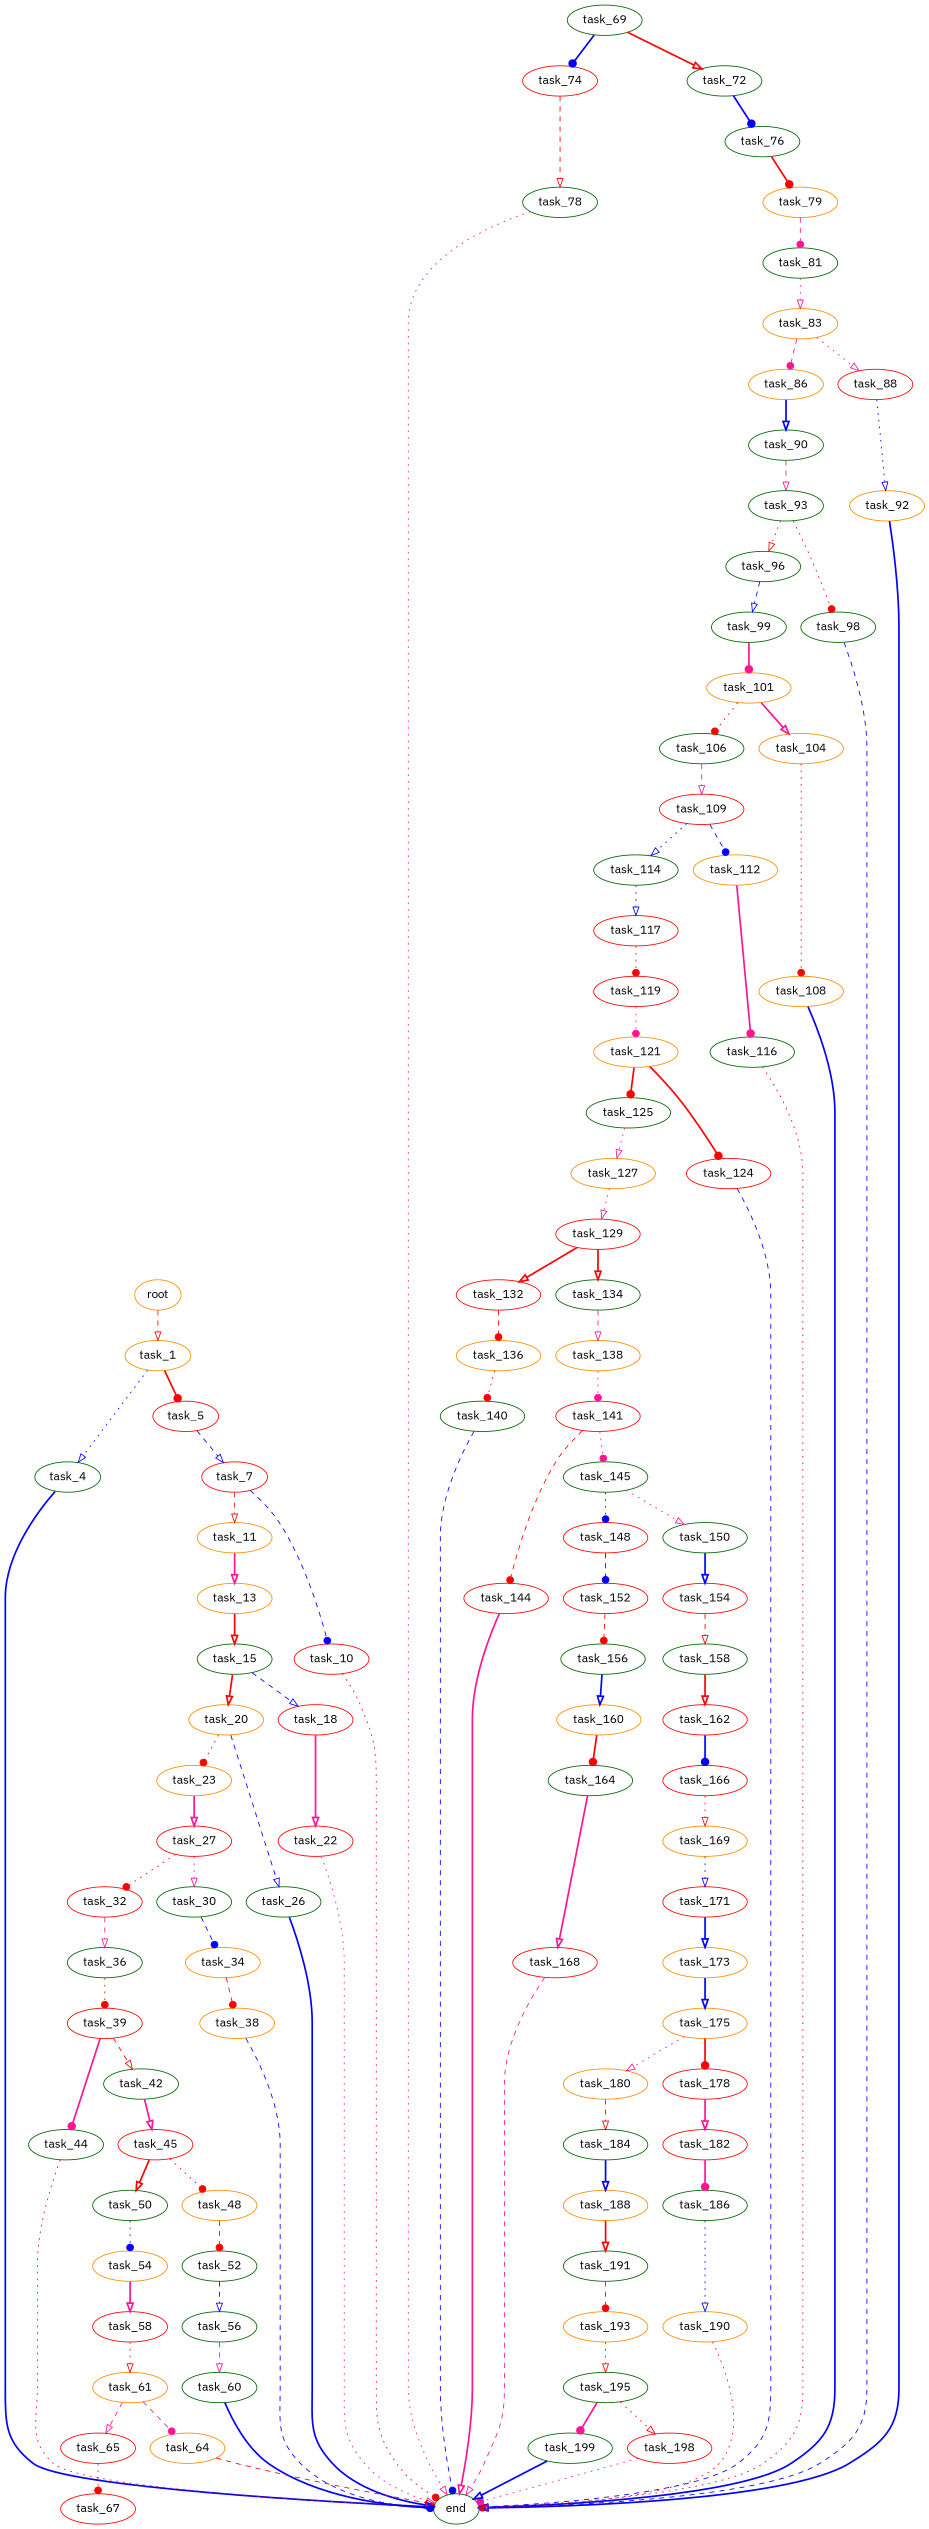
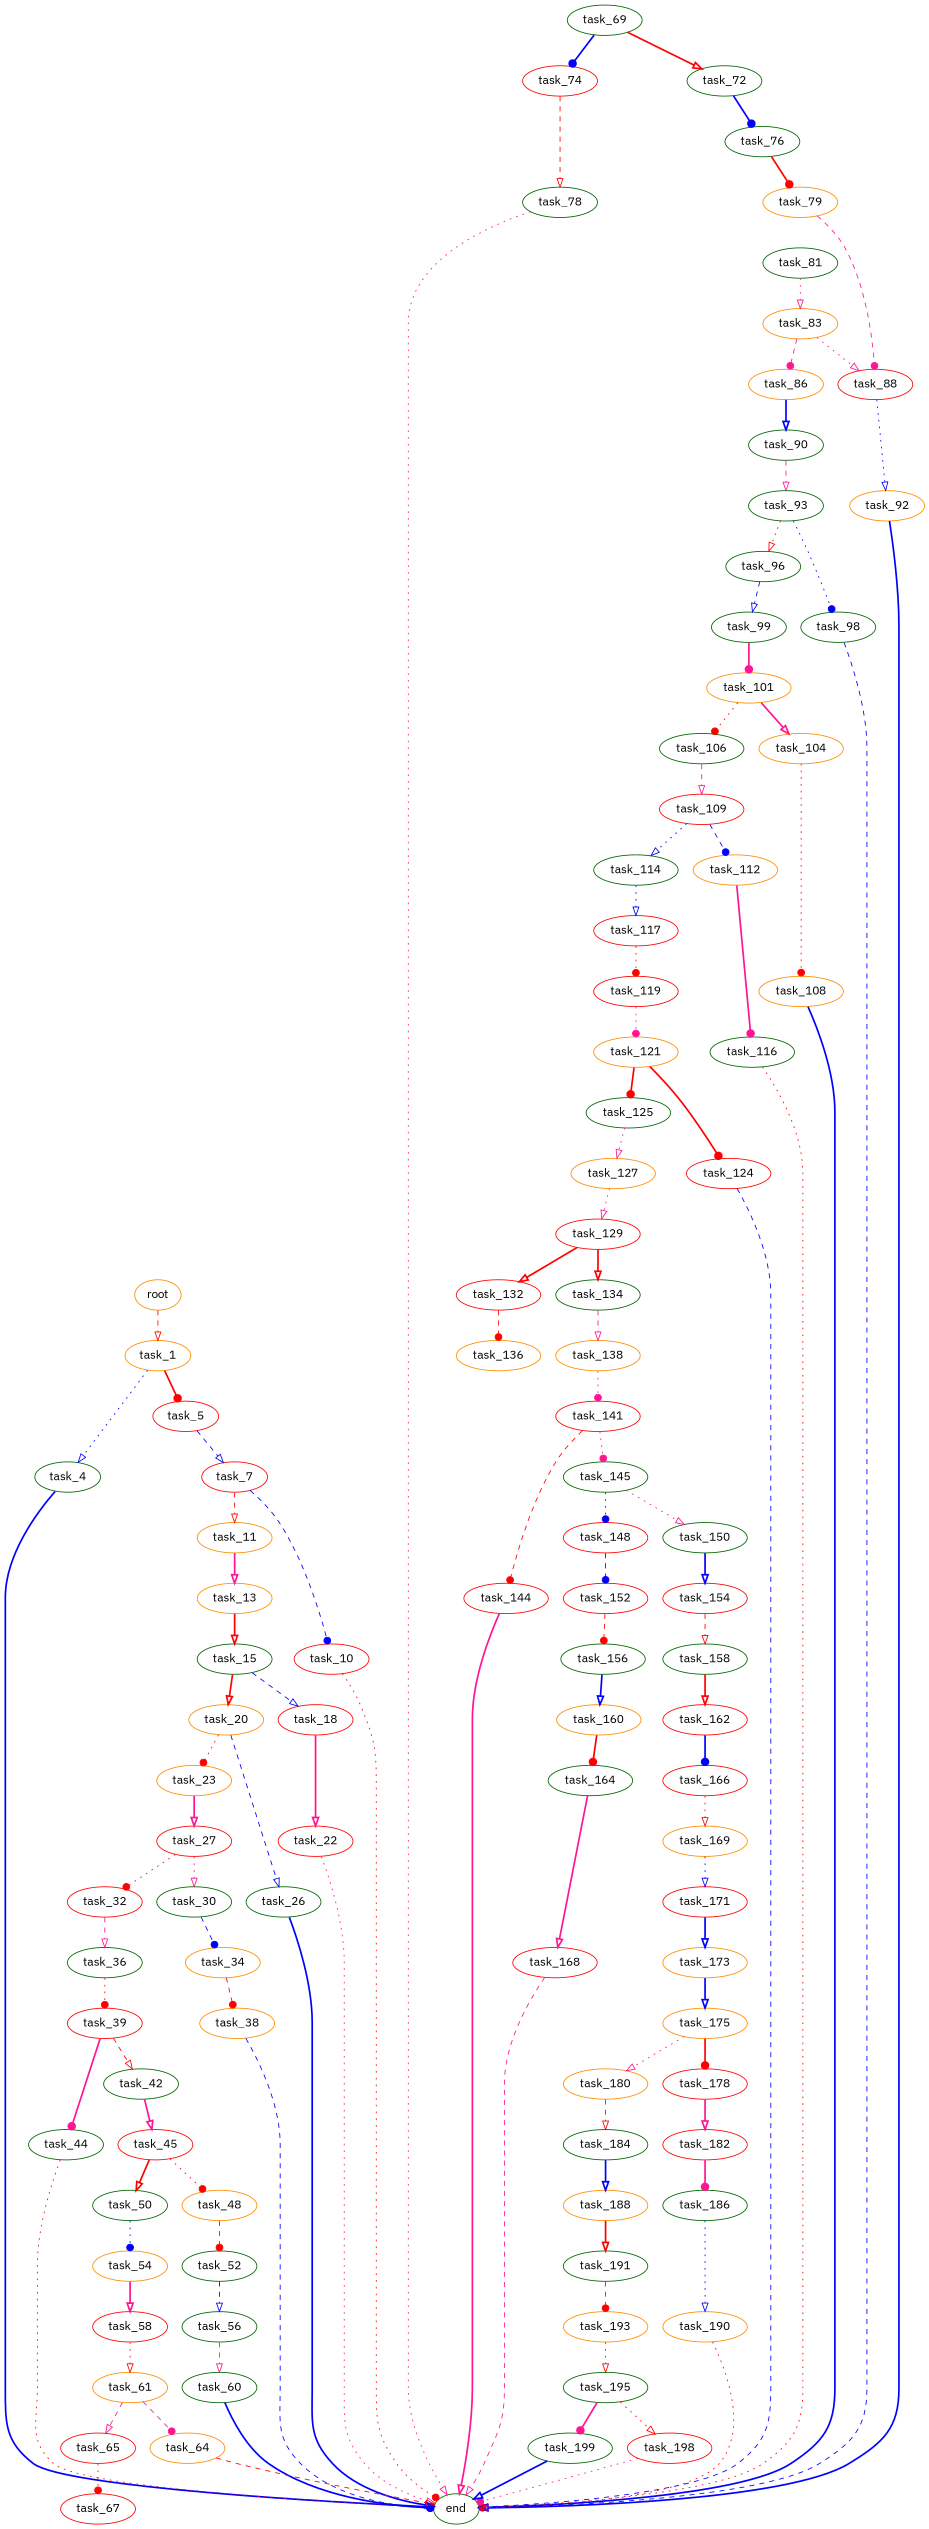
edge "task_79" -> "task_81": now "task_79" -> "task_88"
edge "task_93" -> "task_98": color red -> blue
node "task_140": removed
